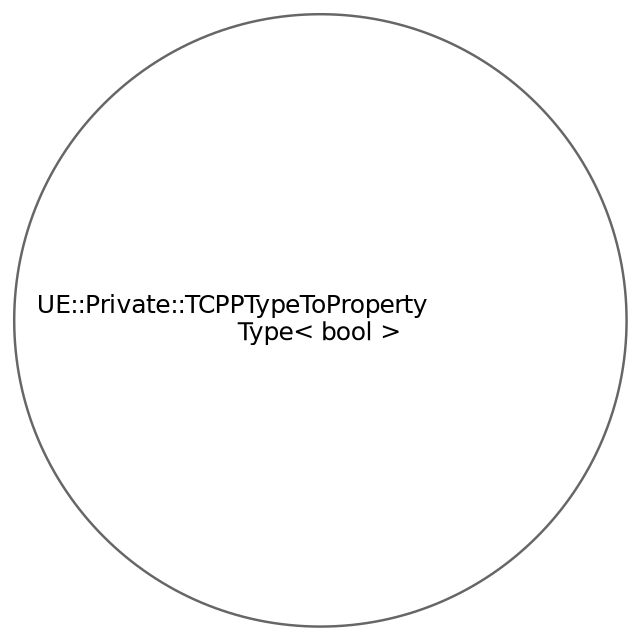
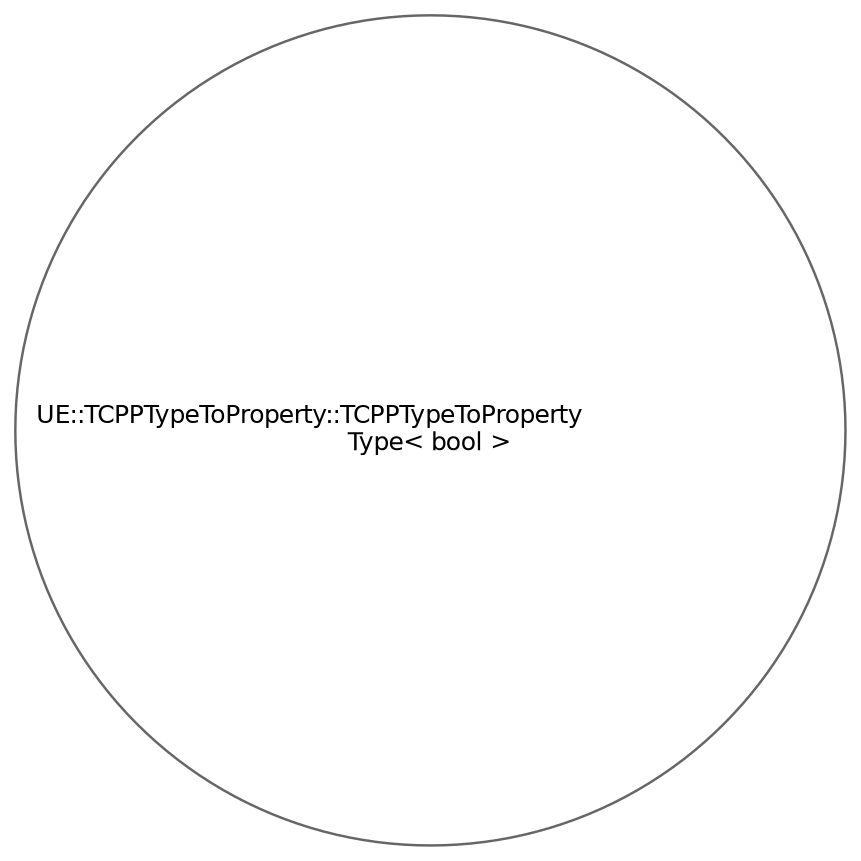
node "UE::Private::TCPPTypeToProperty Type< bool >": label "UE::Private::TCPPTypeToProperty Type< bool >" -> "UE::TCPPTypeToProperty::TCPPTypeToProperty Type< bool >"
